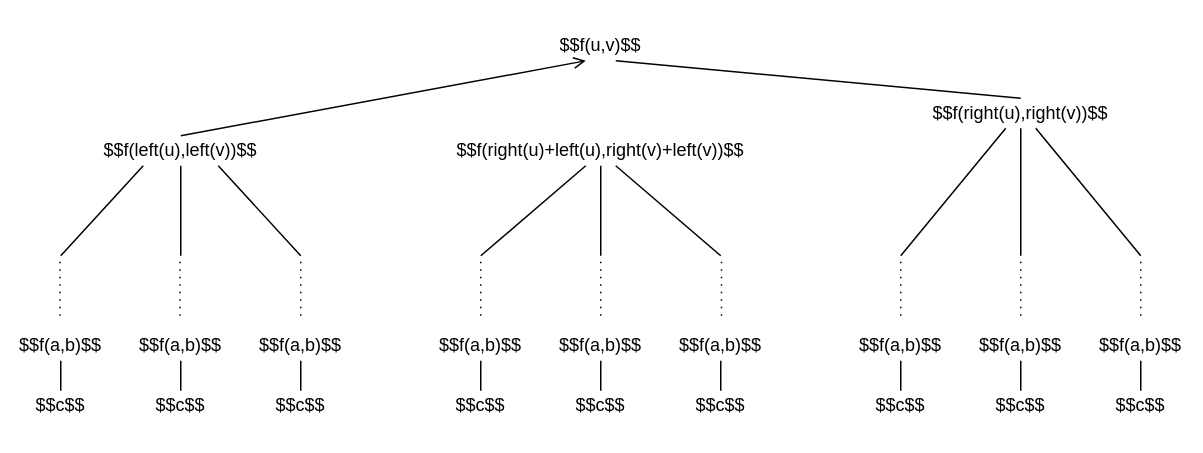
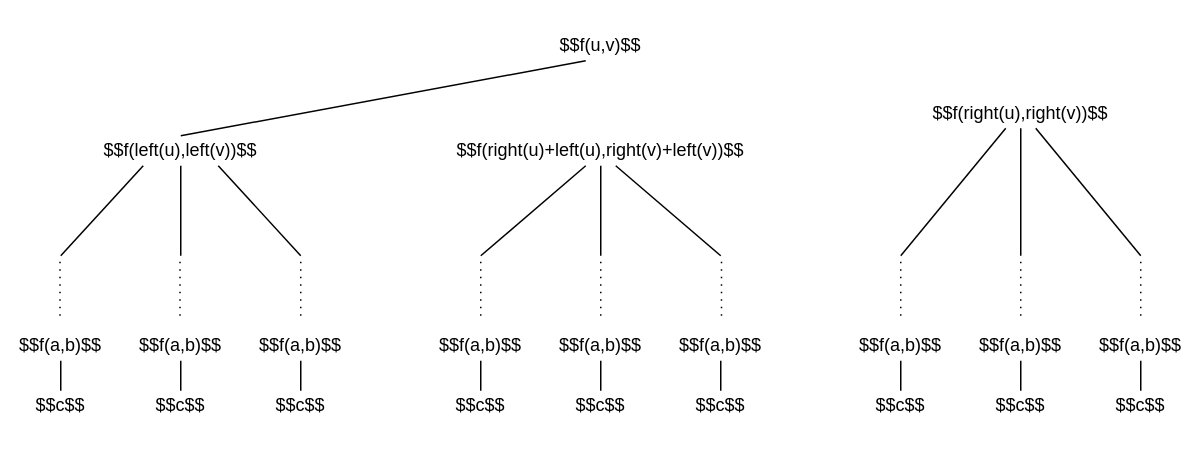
edge "$$f(left(u),left(v))$$" -> "$$f(u,v)$$": arrowhead open -> none
edge "$$f(u,v)$$" -- "$$f(right(u),right(v))$$": removed
